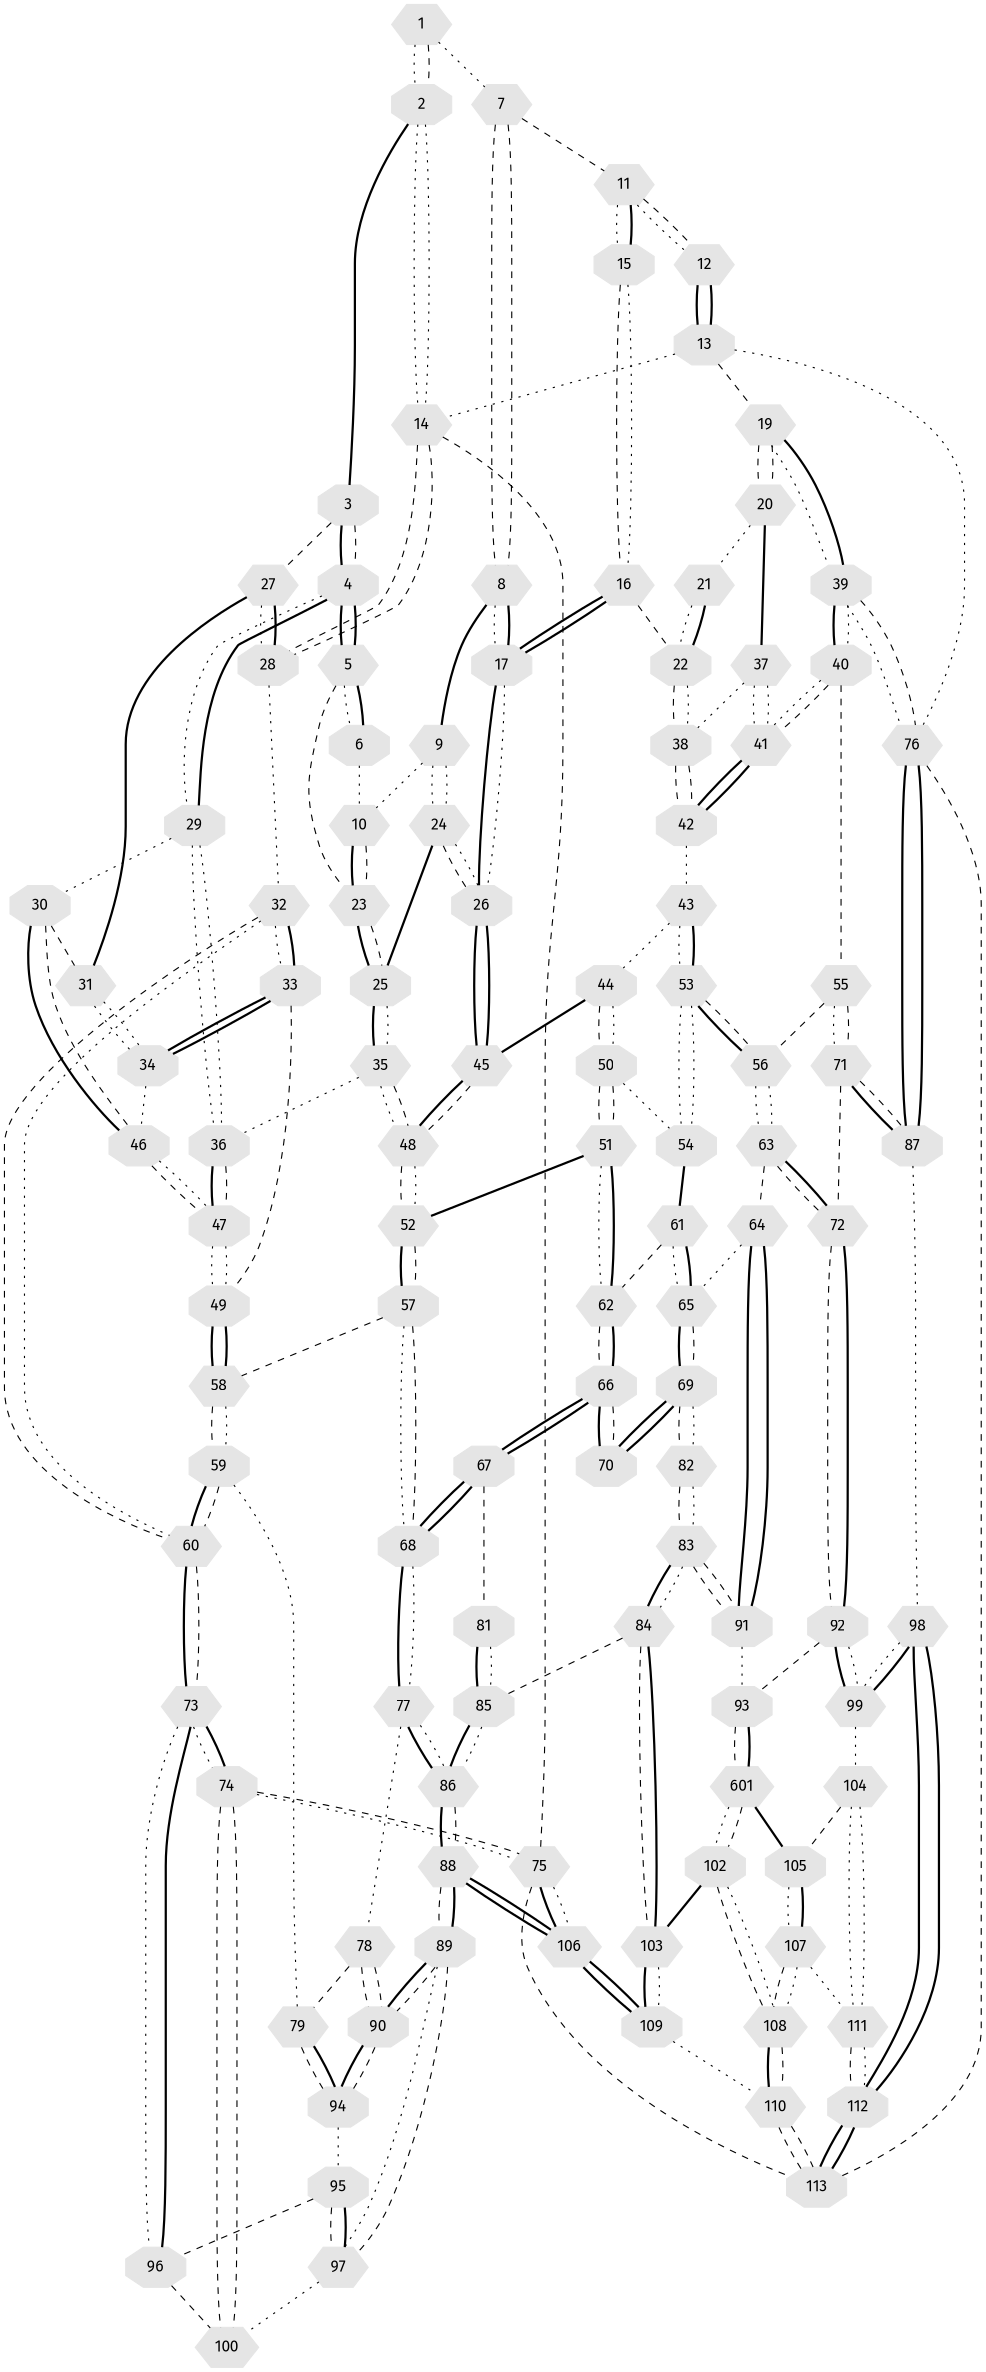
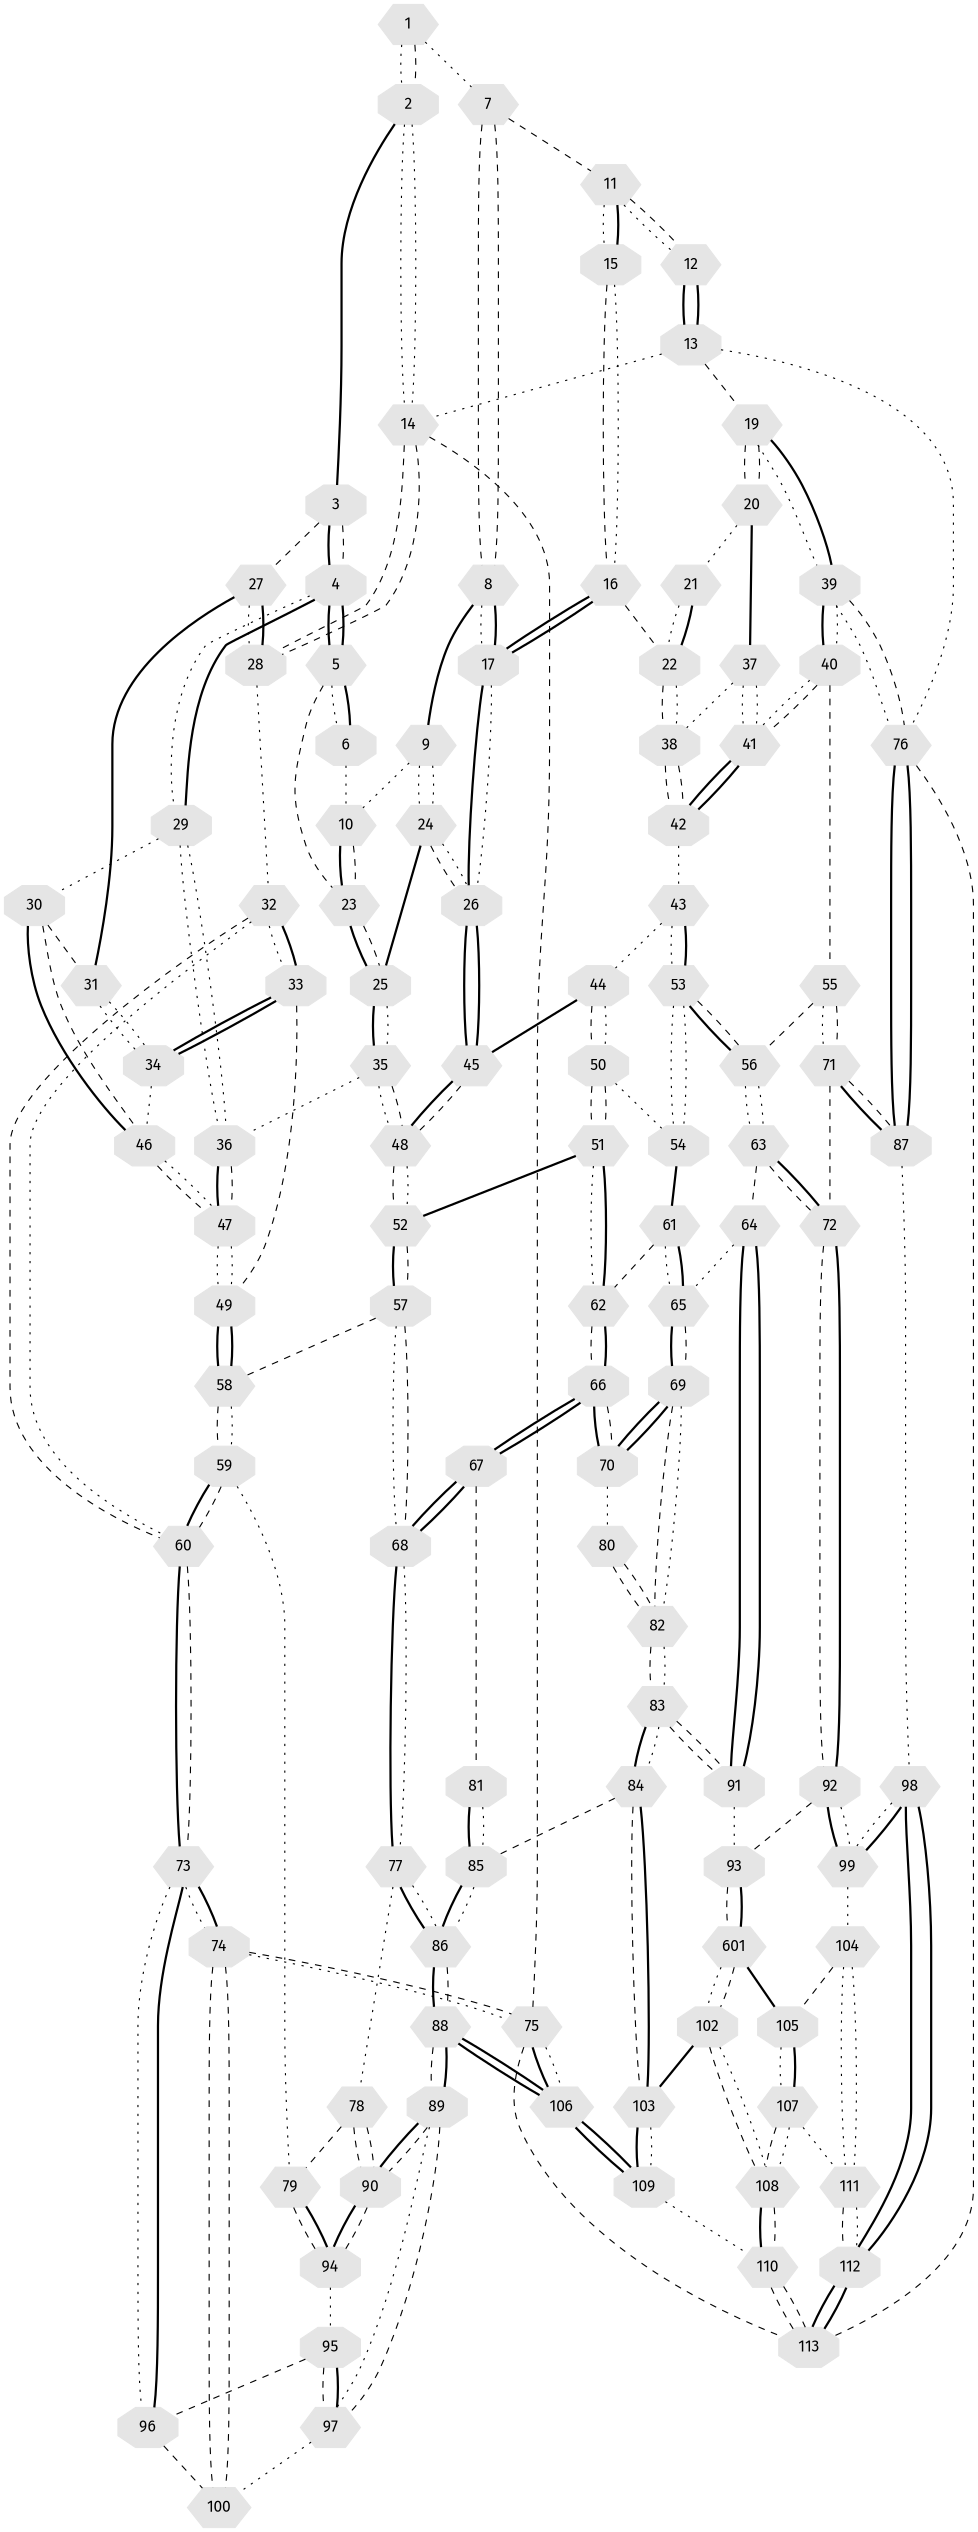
node "80": added
